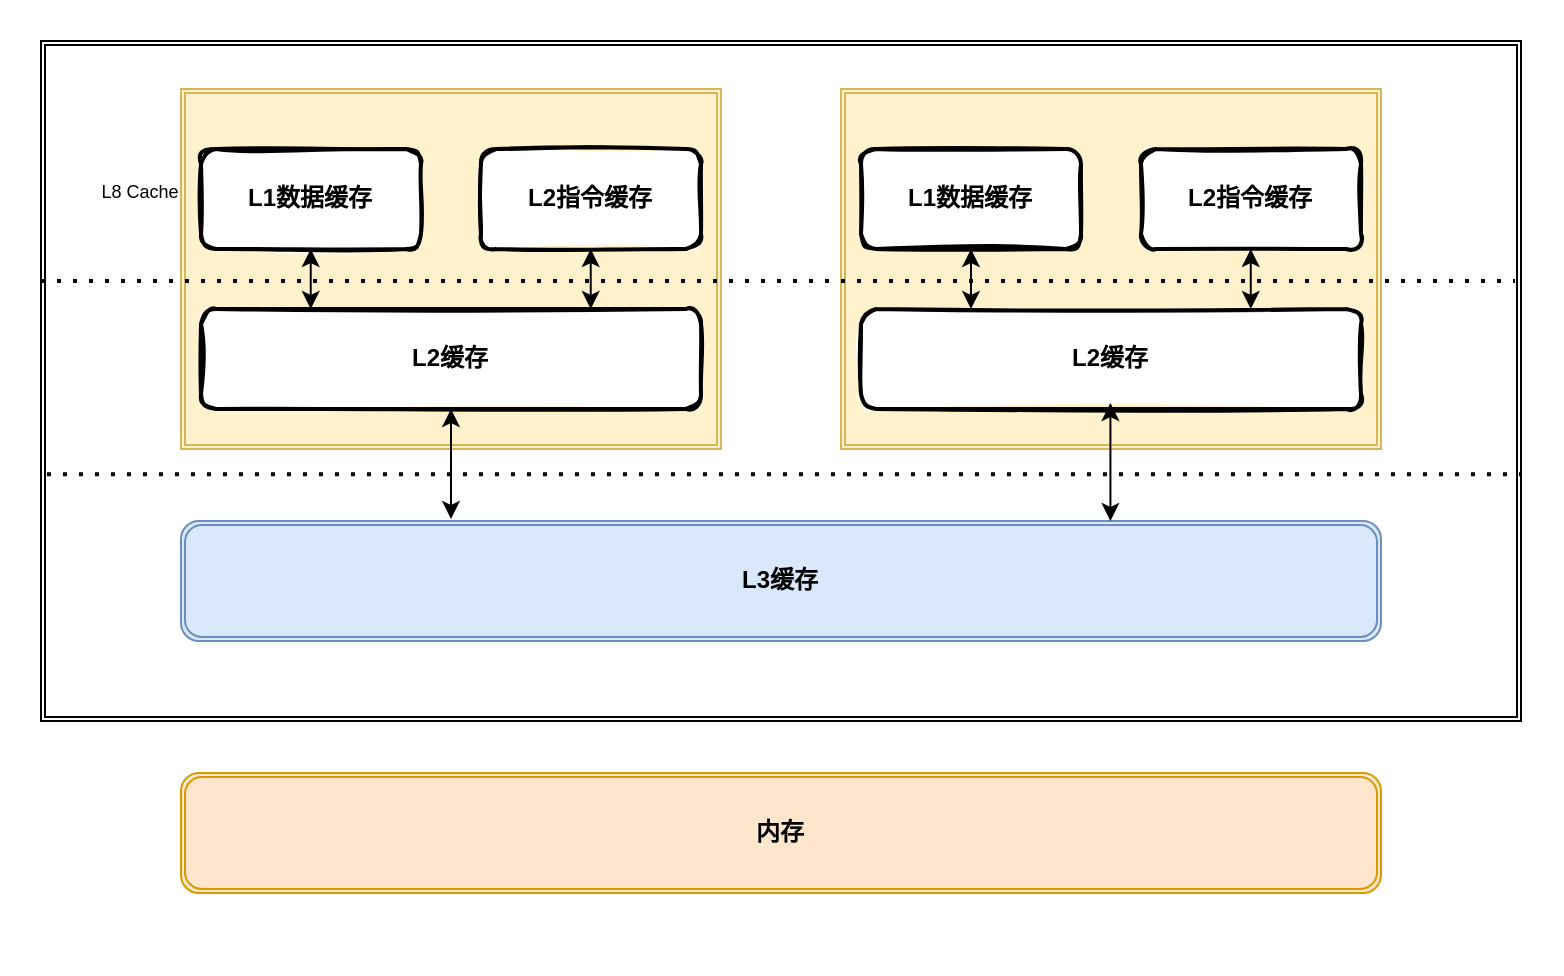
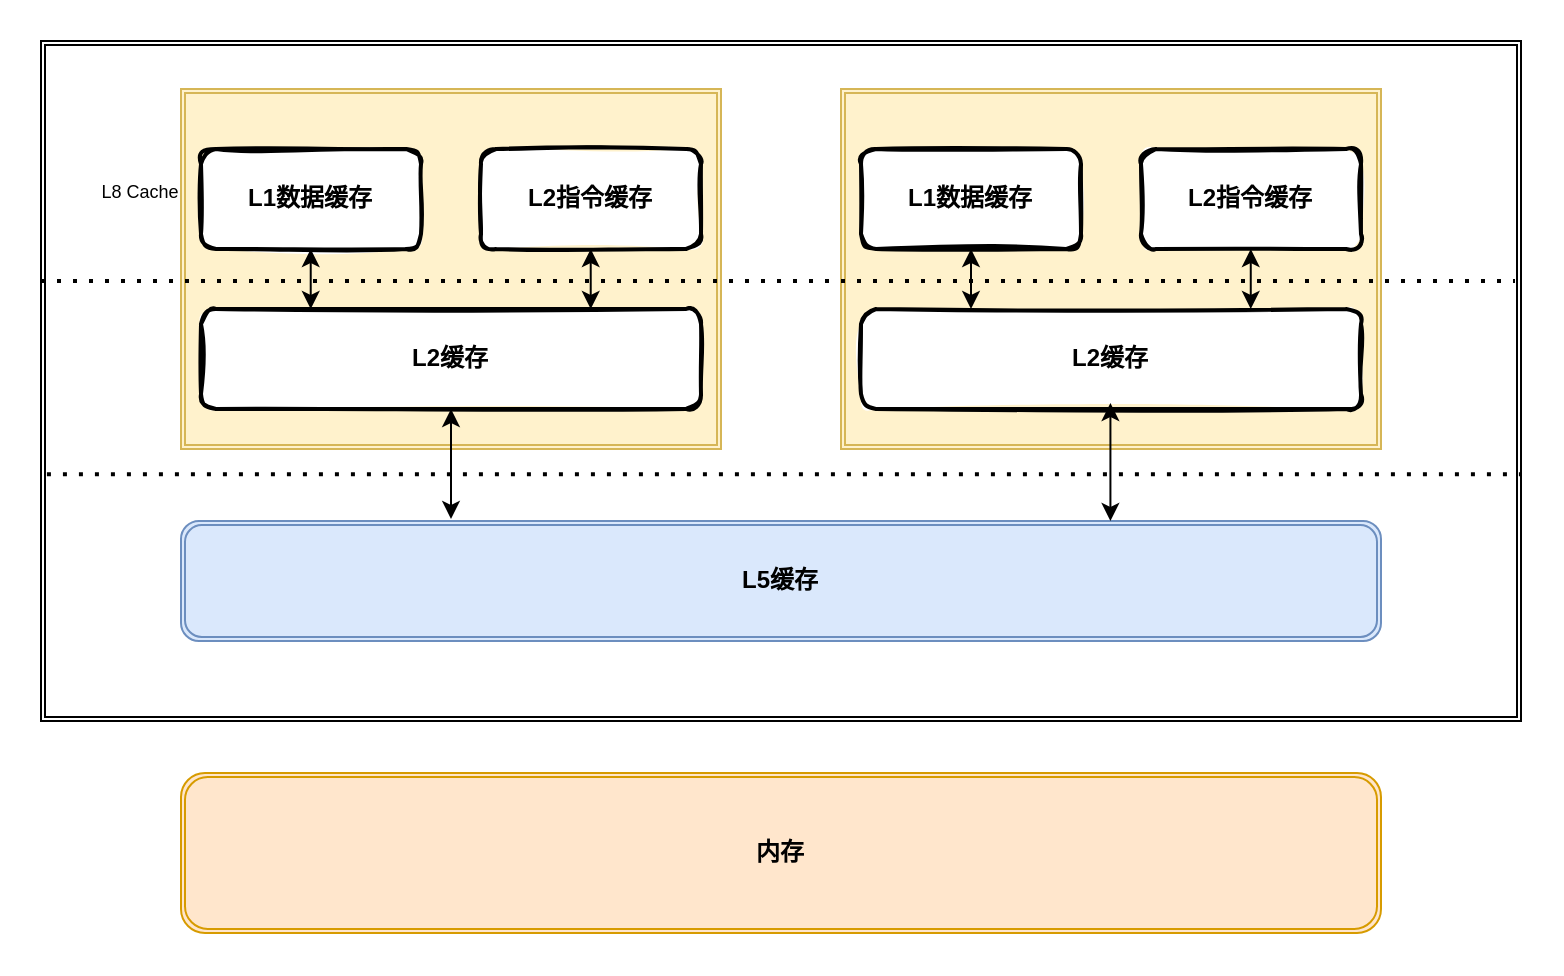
node "L3缓存": label "L3缓存" -> "L5缓存"
node "内存": size 1200x120 -> 1200x160
